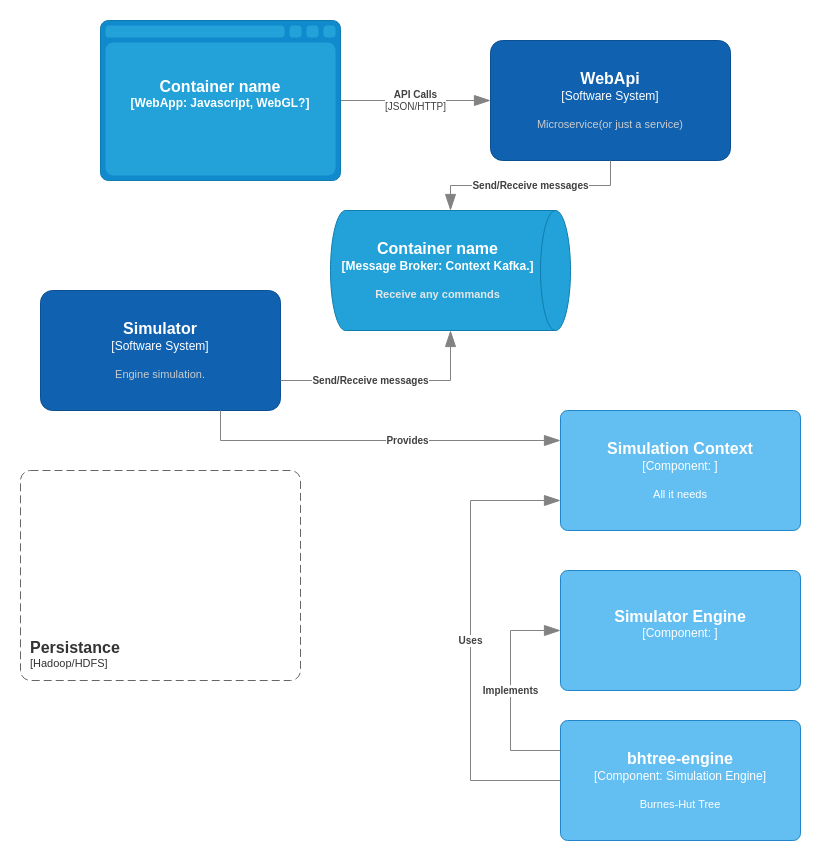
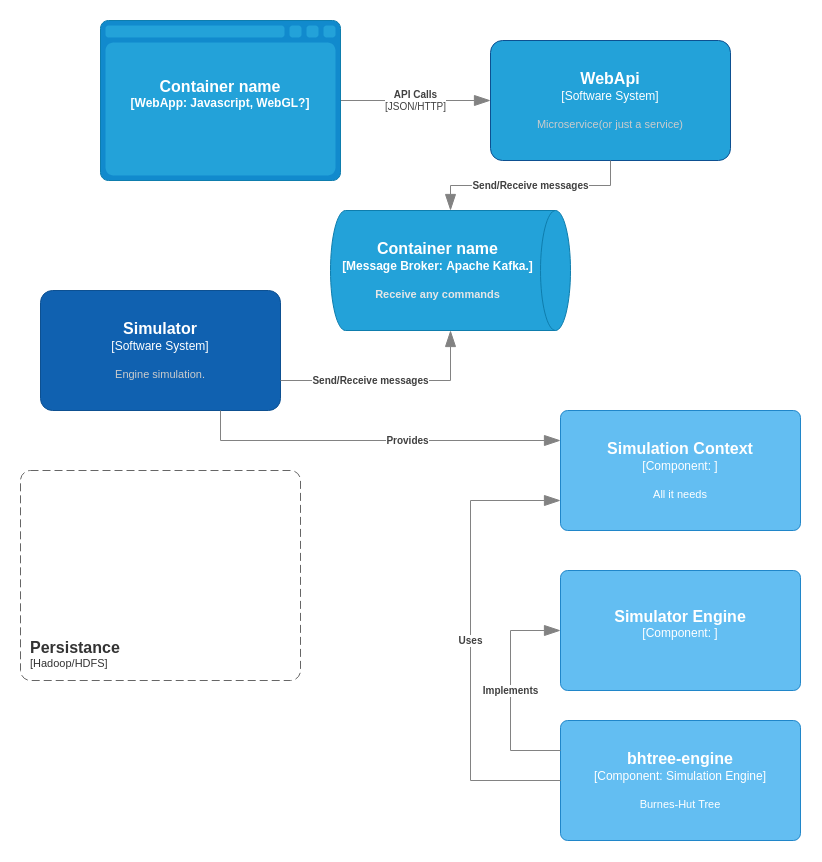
node "WebApi [Software System] Microservice(or just a service)": fillcolor #1061b0 -> #23a2d9
node "Container name [Message Broker: Context Kafka.] Receive any commands": label "Container name [Message Broker: Context Kafka.] Receive any commands" -> "Container name [Message Broker: Apache Kafka.] Receive any commands"
